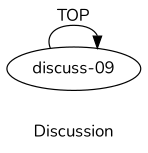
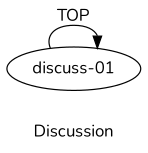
node "discuss-09": label "discuss-09" -> "discuss-01"
